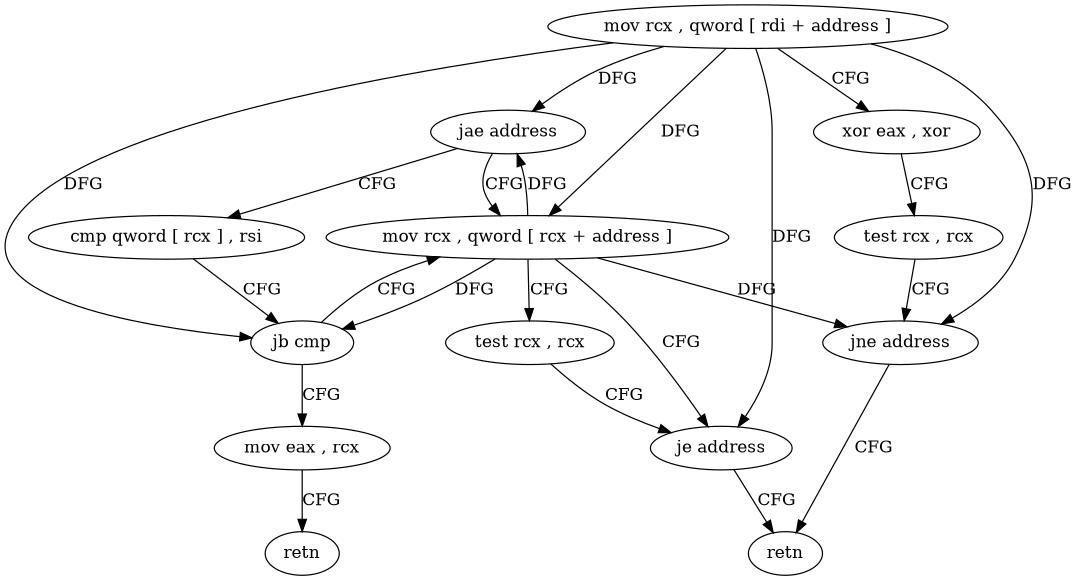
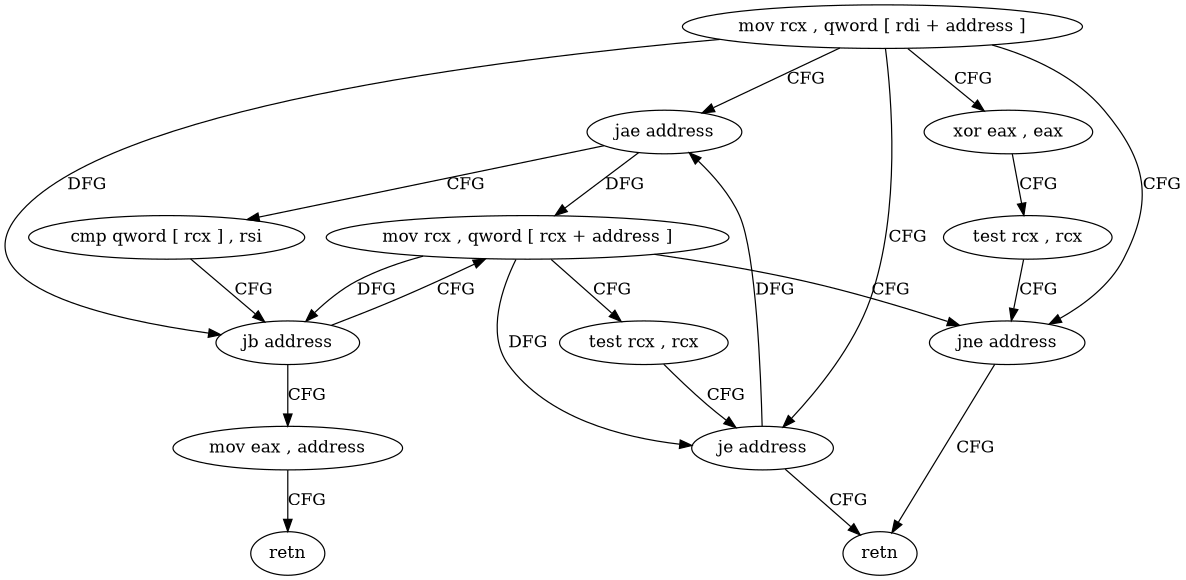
edge "mov rcx , qword [ rdi + address ]" -> "jae address": label "DFG" -> "CFG"
edge "mov rcx , qword [ rdi + address ]" -> "mov rcx , qword [ rcx + address ]": removed, label "DFG"
node "xor eax , xor": label "xor eax , xor" -> "xor eax , eax"
edge "jae address" -> "mov rcx , qword [ rcx + address ]": label "CFG" -> "DFG"
edge "mov rcx , qword [ rdi + address ]" -> "jne address": label "DFG" -> "CFG"
edge "mov rcx , qword [ rcx + address ]" -> "jae address": now "je address" -> "jae address"
edge "mov rcx , qword [ rdi + address ]" -> "je address": label "DFG" -> "CFG"
edge "mov rcx , qword [ rcx + address ]" -> "jne address": label "DFG" -> "CFG"
node "jb cmp": label "jb cmp" -> "jb address"
edge "mov rcx , qword [ rcx + address ]" -> "je address": label "CFG" -> "DFG"
node "mov eax , rcx": label "mov eax , rcx" -> "mov eax , address"
